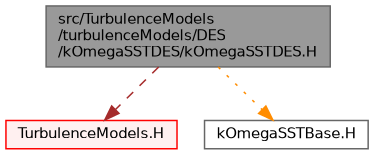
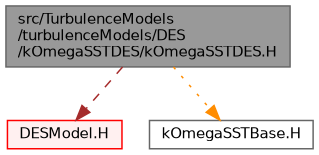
node "TurbulenceModels.H": label "TurbulenceModels.H" -> "DESModel.H"
